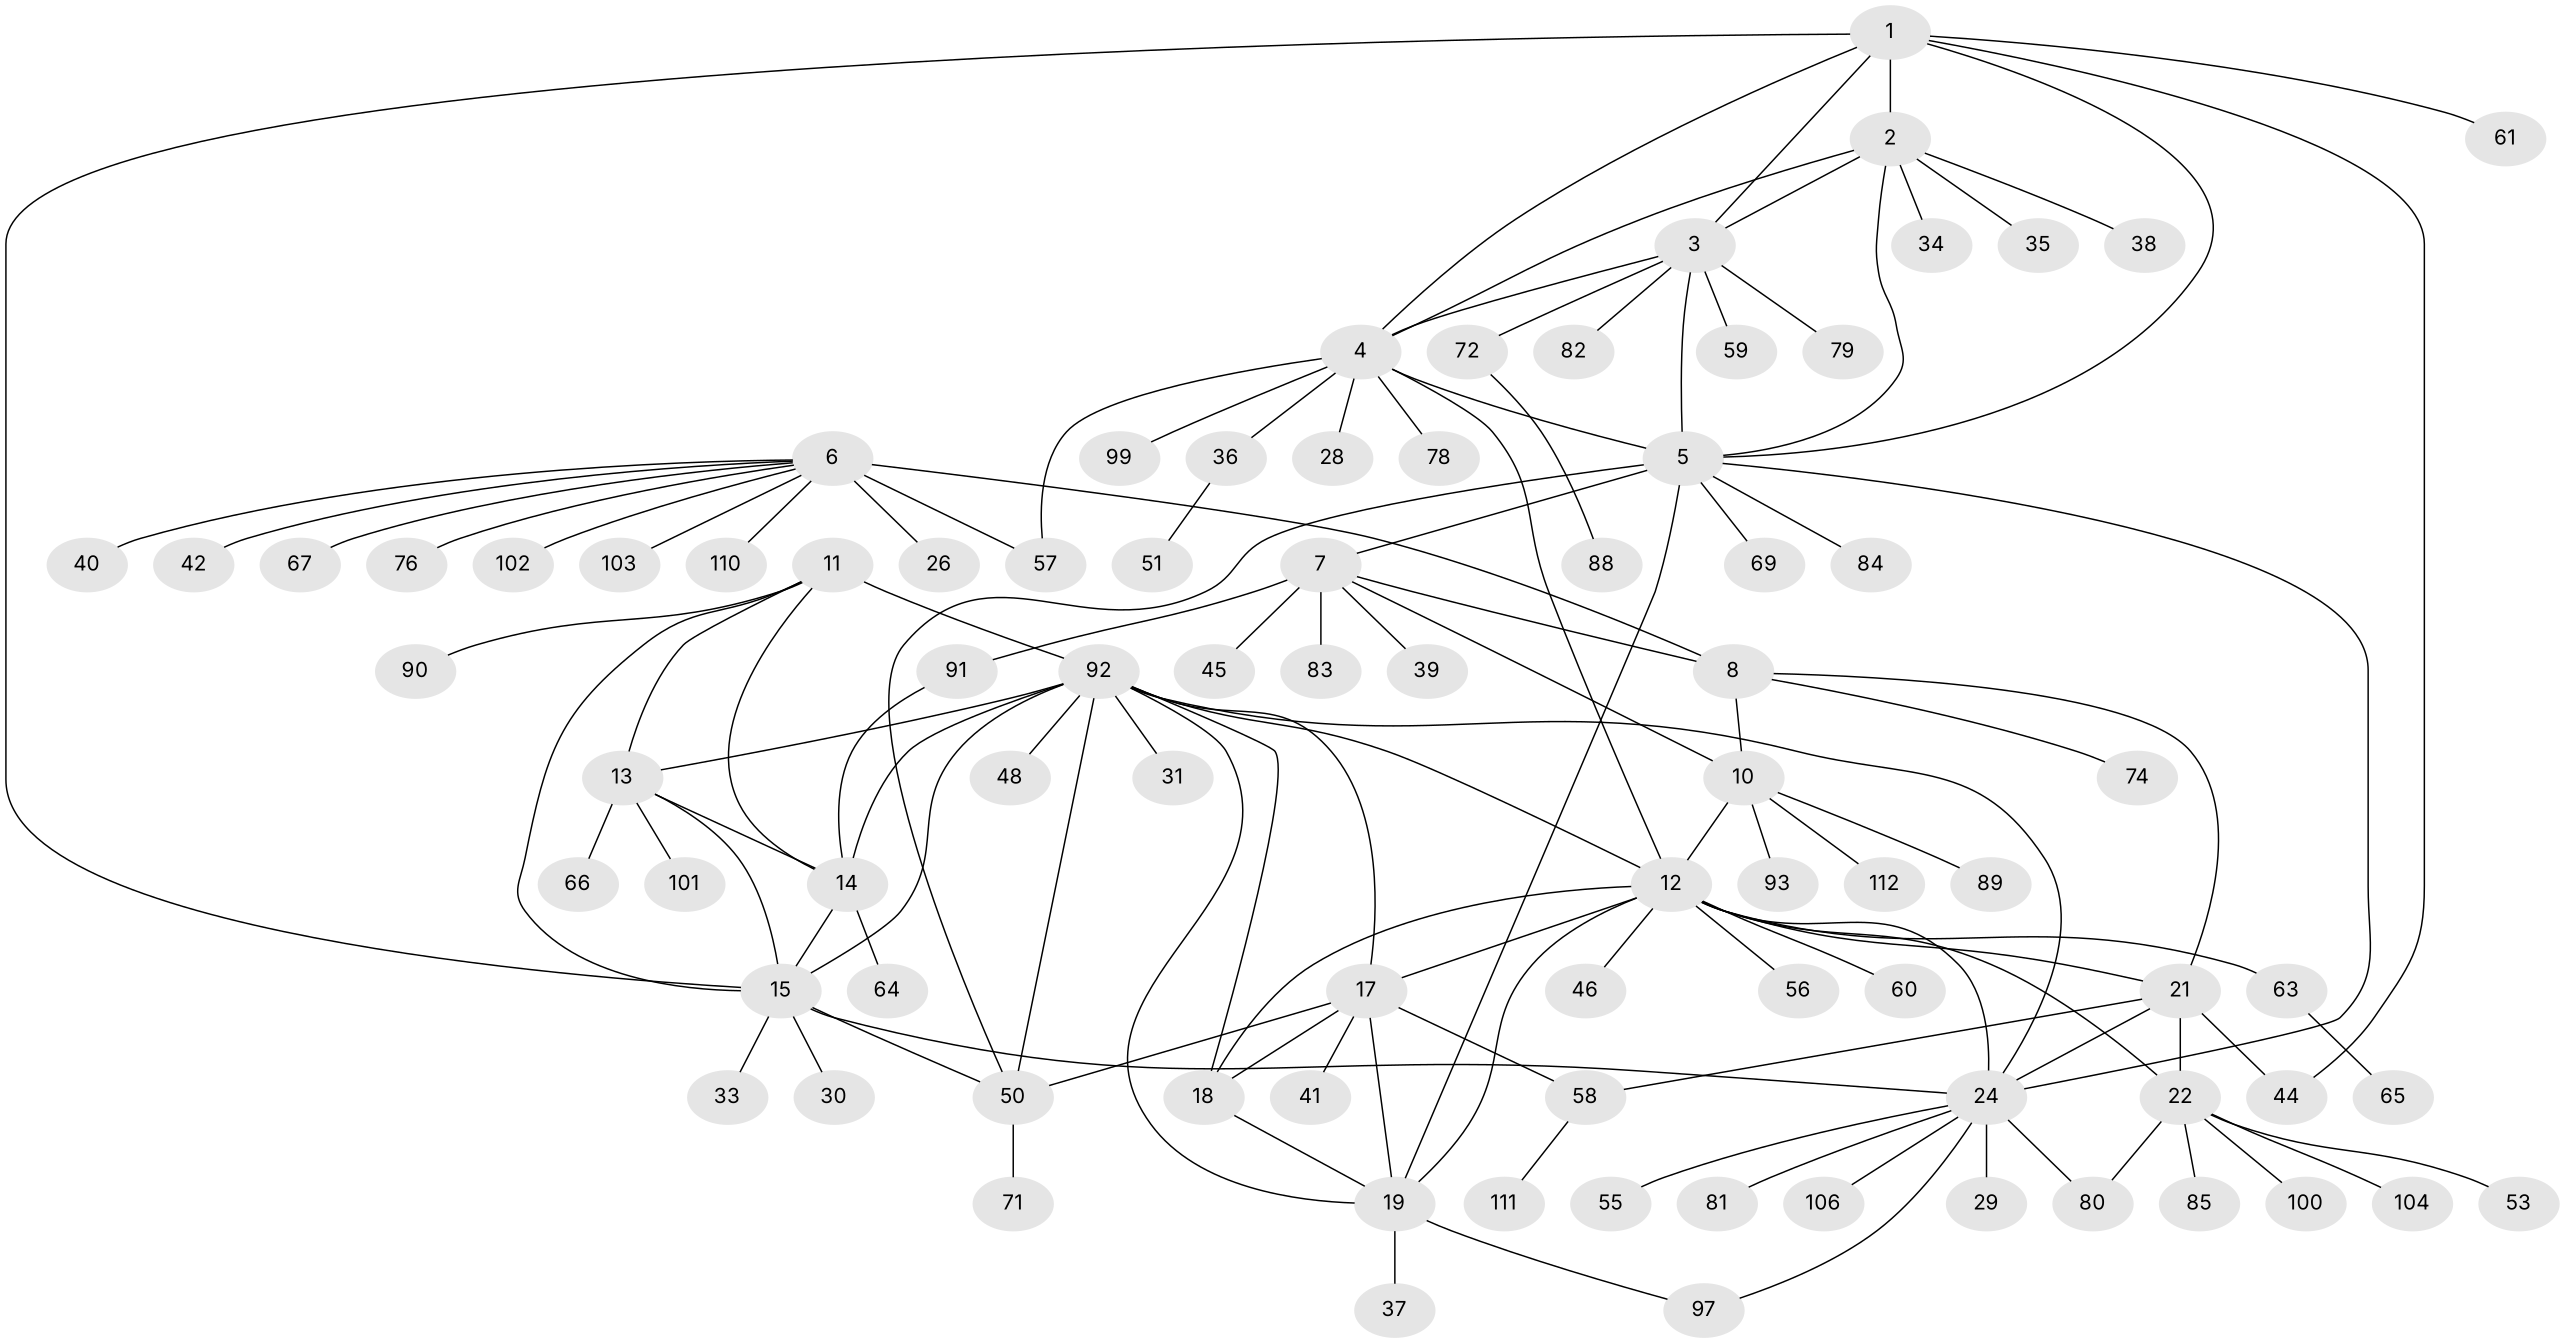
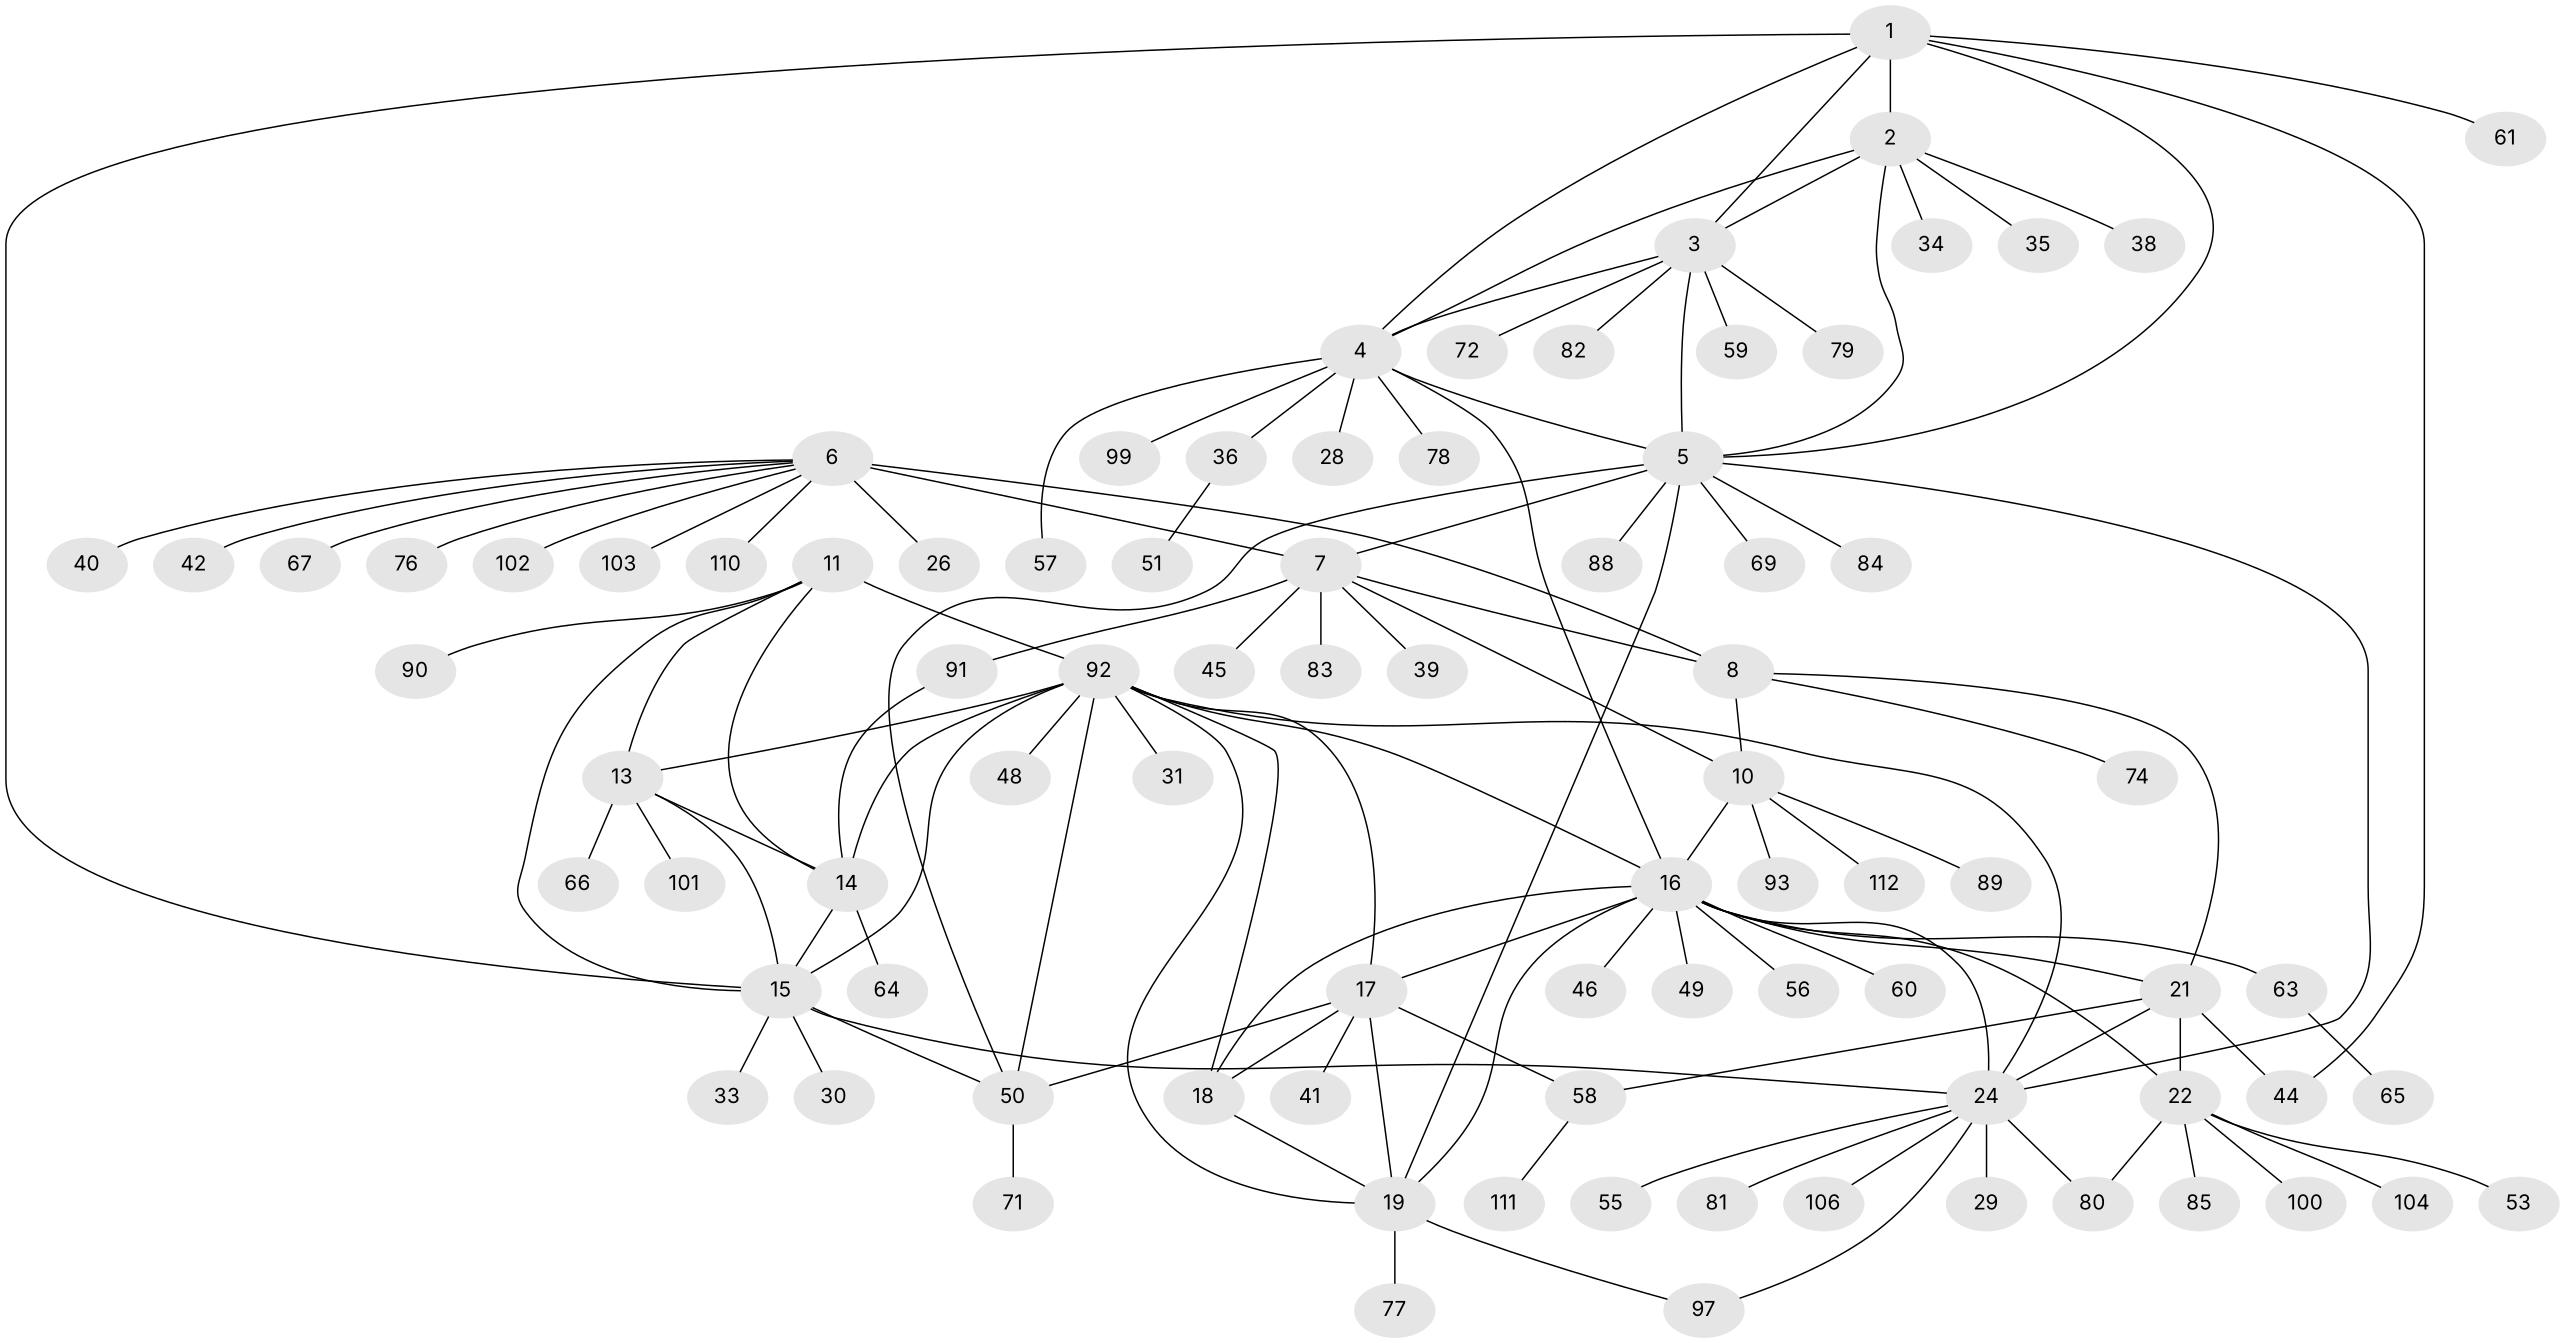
edge "72" -- "88": now "5" -- "88"
edge "6" -- "57": now "6" -- "7"
node "12": label "12" -> "16"
node "49": added
node "37": label "37" -> "77"
